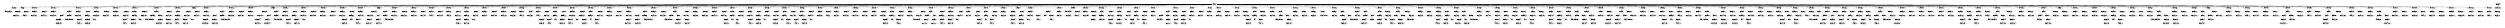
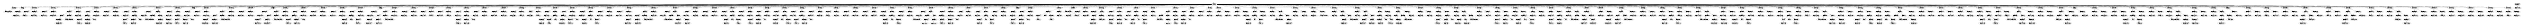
node "Temp130: T201": added
node "Temp131: T262": added
node "Print6": label "Print6" -> "ExpConst6"
node "ExpConst13": label "ExpConst13" -> "Value13"
node "ExpTemp124": label "ExpTemp124" -> "Start124"
node "Temp251: T298": added
node "Temp46: T230": added
